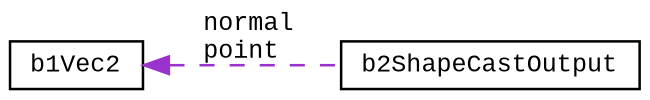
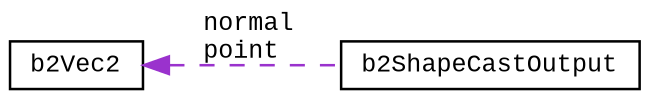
node "b1Vec2": label "b1Vec2" -> "b2Vec2"
